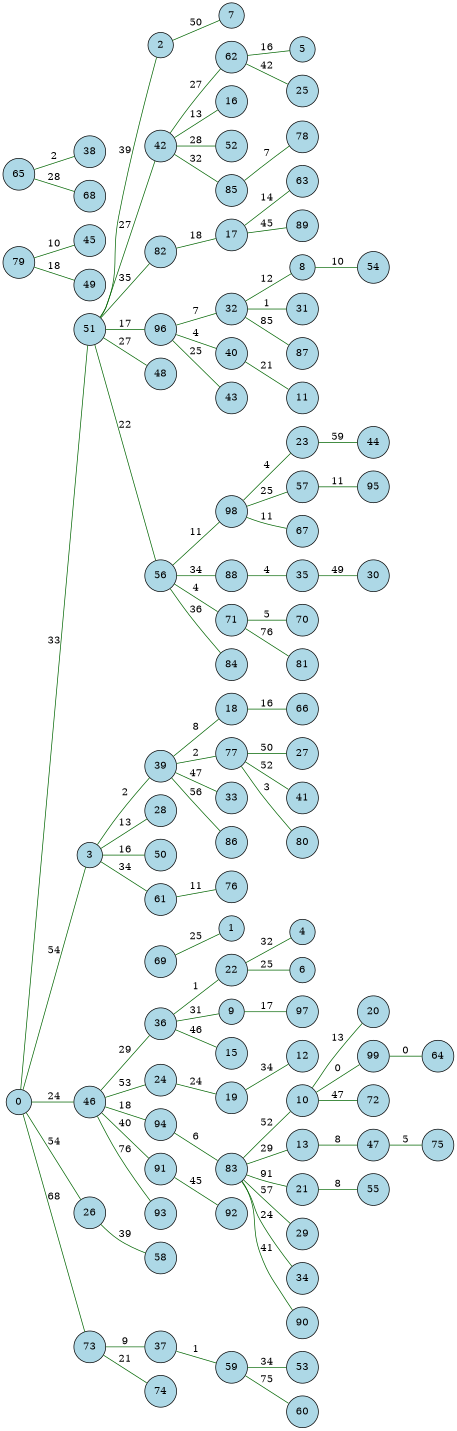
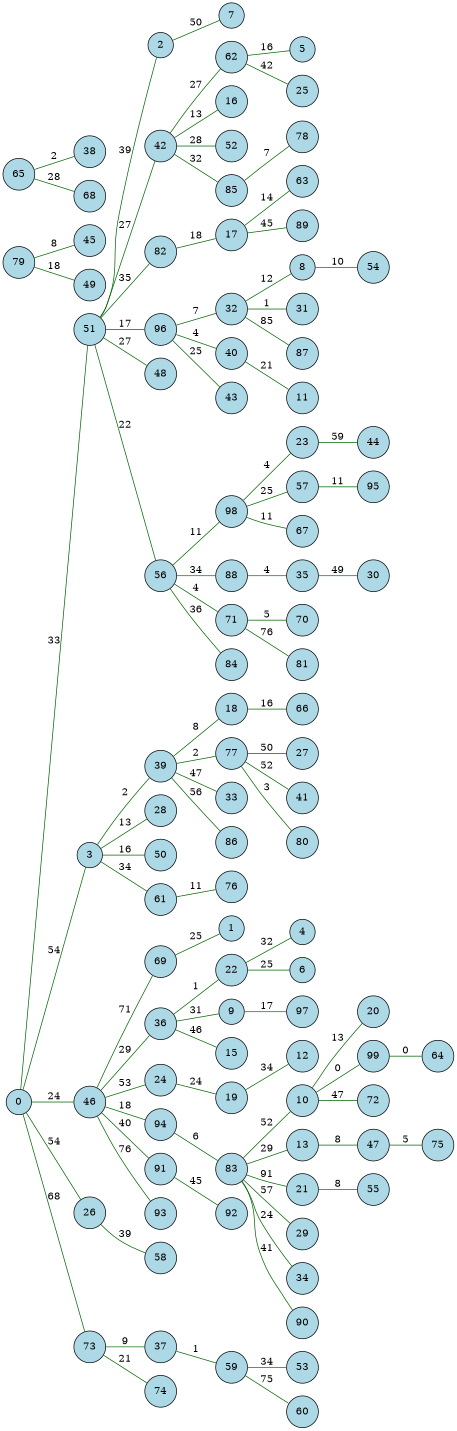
edge "45" -- "79": label "10" -> "8"
edge "69" -- "46": added, label "71"
